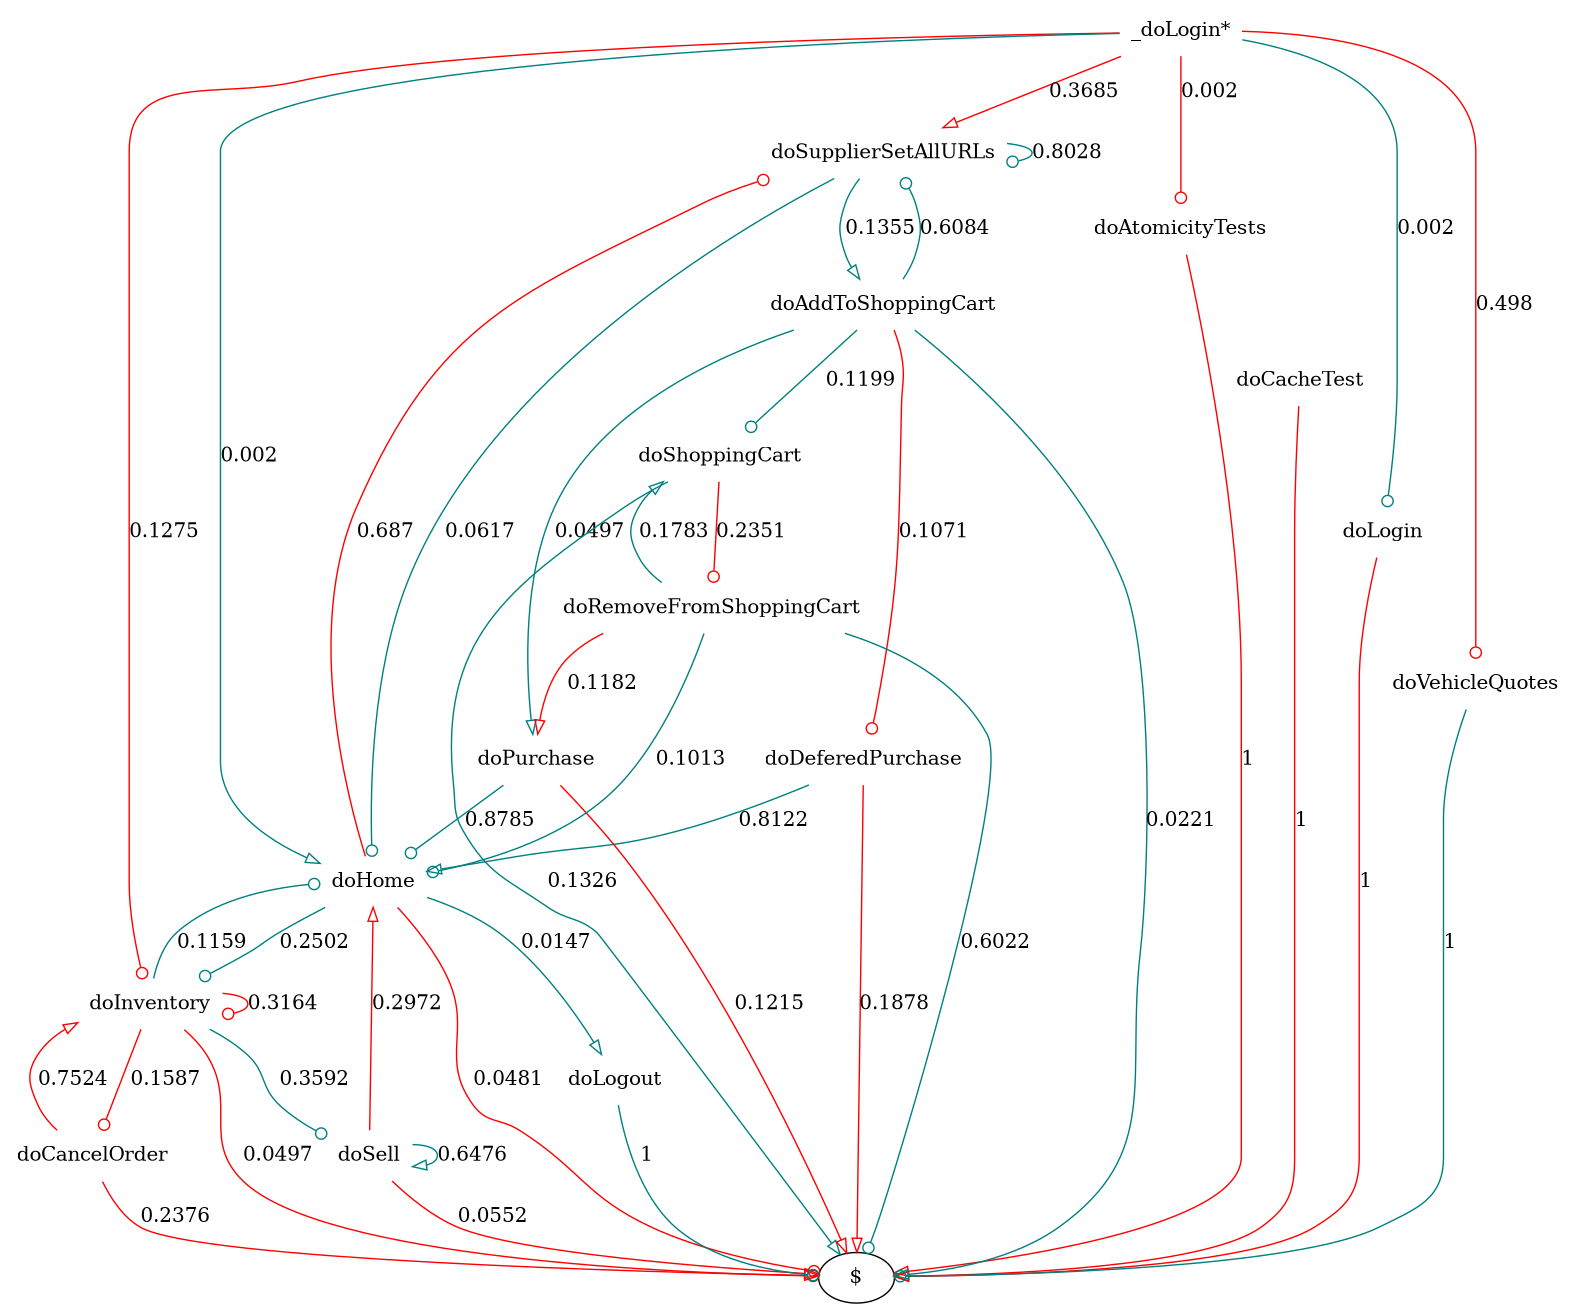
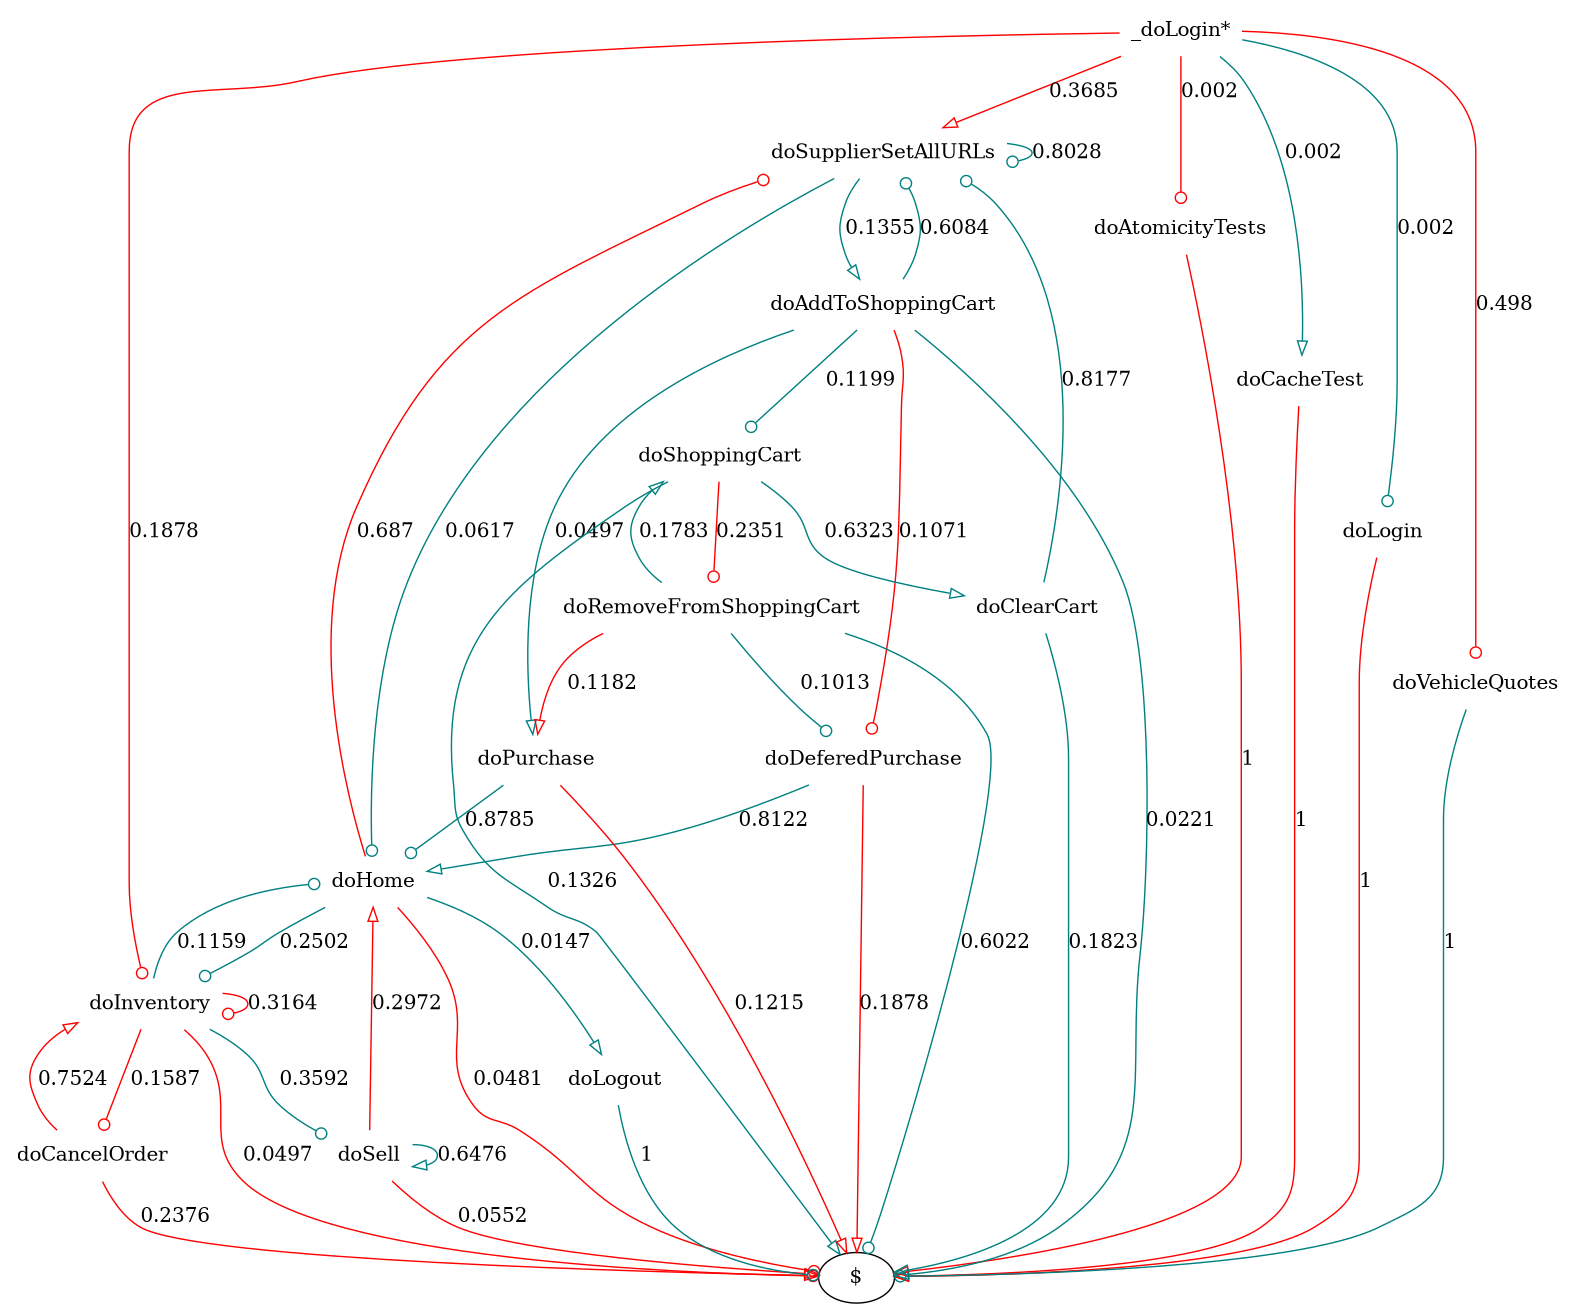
edge "_doLogin*" -> "doHome": now "_doLogin*" -> "doCacheTest"
edge "_doLogin*" -> "doInventory": label "0.1275" -> "0.1878"
node "doClearCart": added
edge "doRemoveFromShoppingCart" -> "doHome": now "doRemoveFromShoppingCart" -> "doDeferedPurchase"
